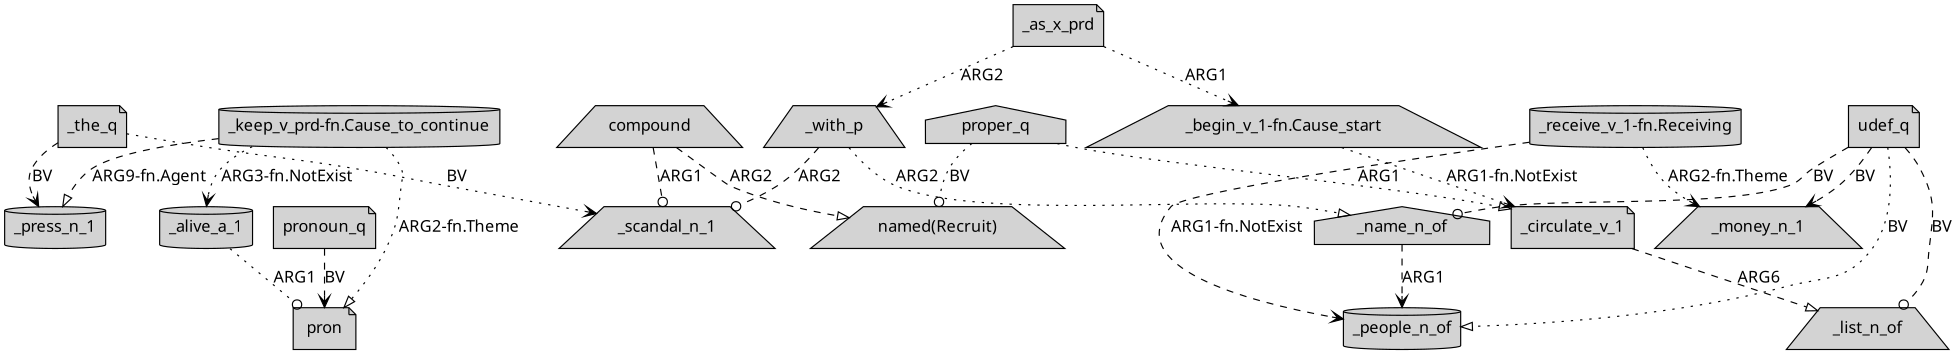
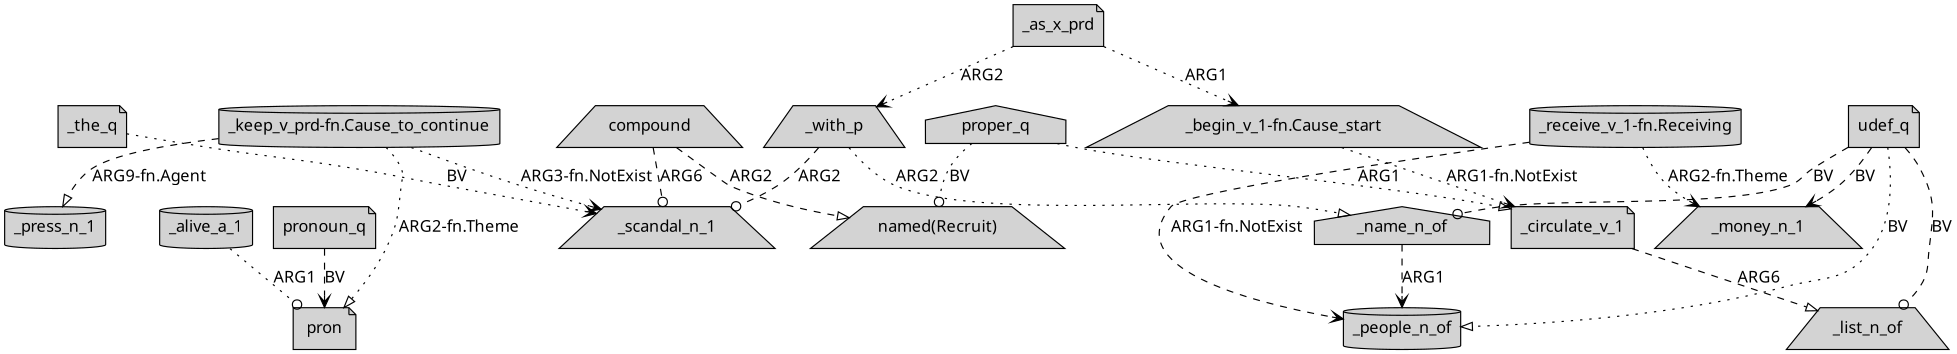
edge "_the_q" -> "_press_n_1": removed, label "BV"
edge "_keep_v_prd-fn.Cause_to_continue" -> "_alive_a_1": now "_keep_v_prd-fn.Cause_to_continue" -> "_scandal_n_1"
edge "compound" -> "_scandal_n_1": label "ARG1" -> "ARG6"
